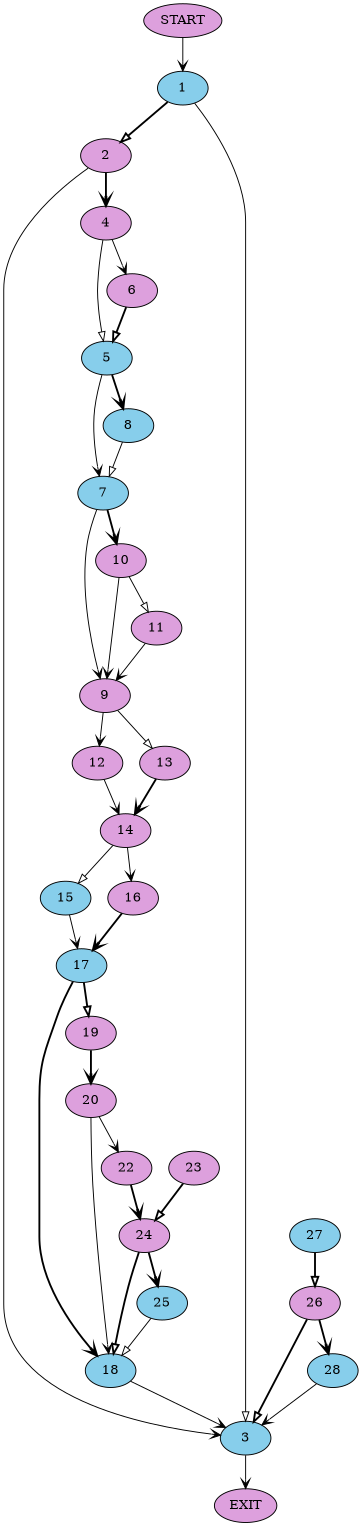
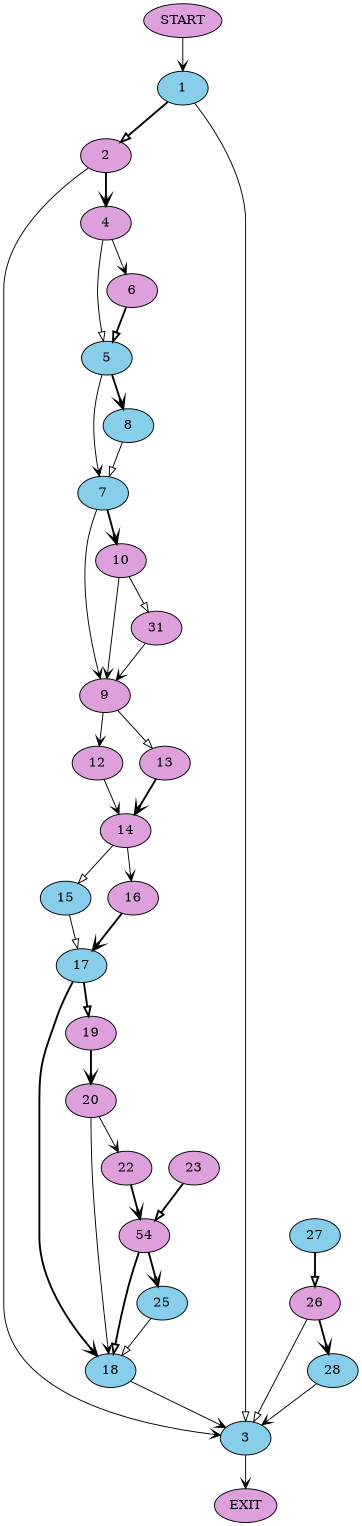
node "11": label "11" -> "31"
edge "15" -> "17": arrowhead vee -> onormal
node "24": label "24" -> "54"
edge "26" -> "3": style bold -> solid
